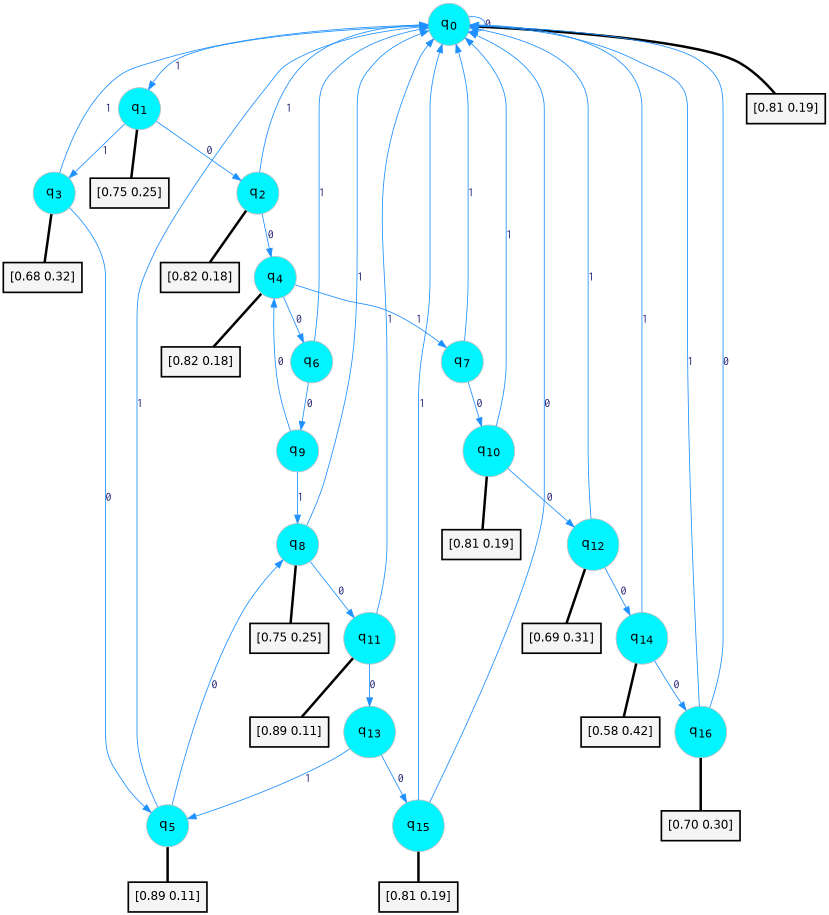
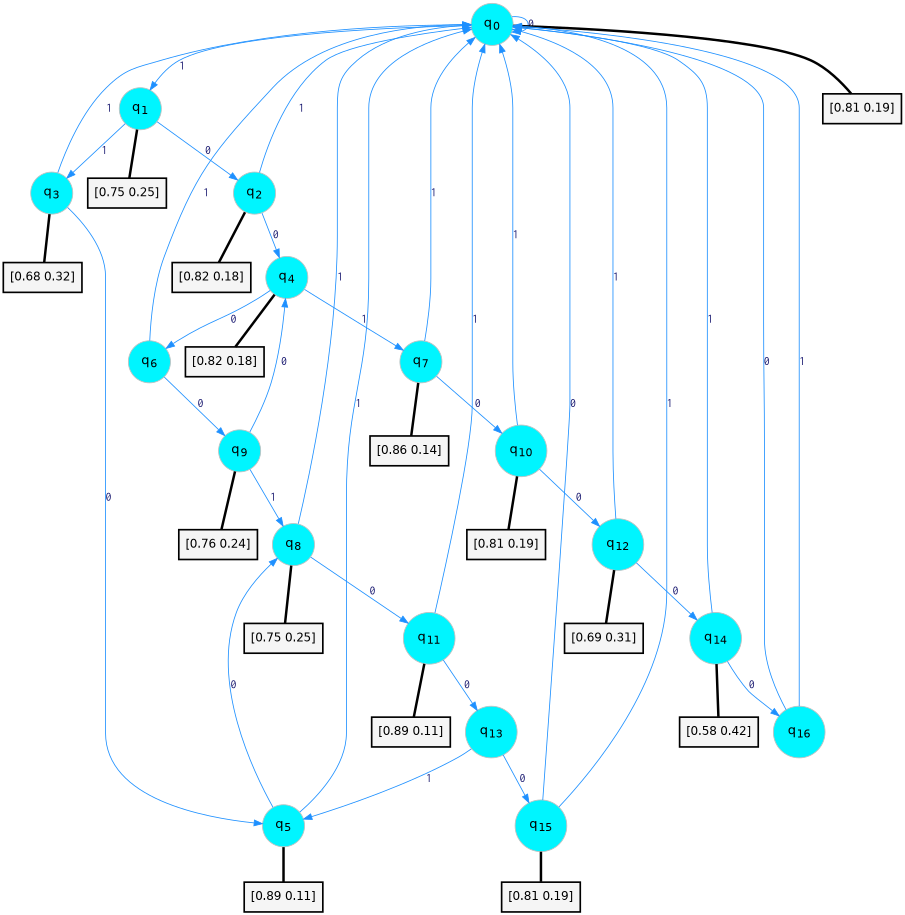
node "[0.86 0.14]": added
node "[0.76 0.24]": added
node "[0.70 0.30]": removed
